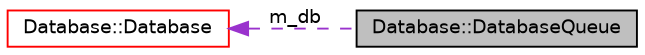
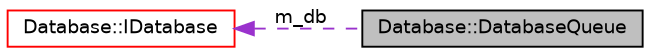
node "Database::Database": label "Database::Database" -> "Database::IDatabase"
